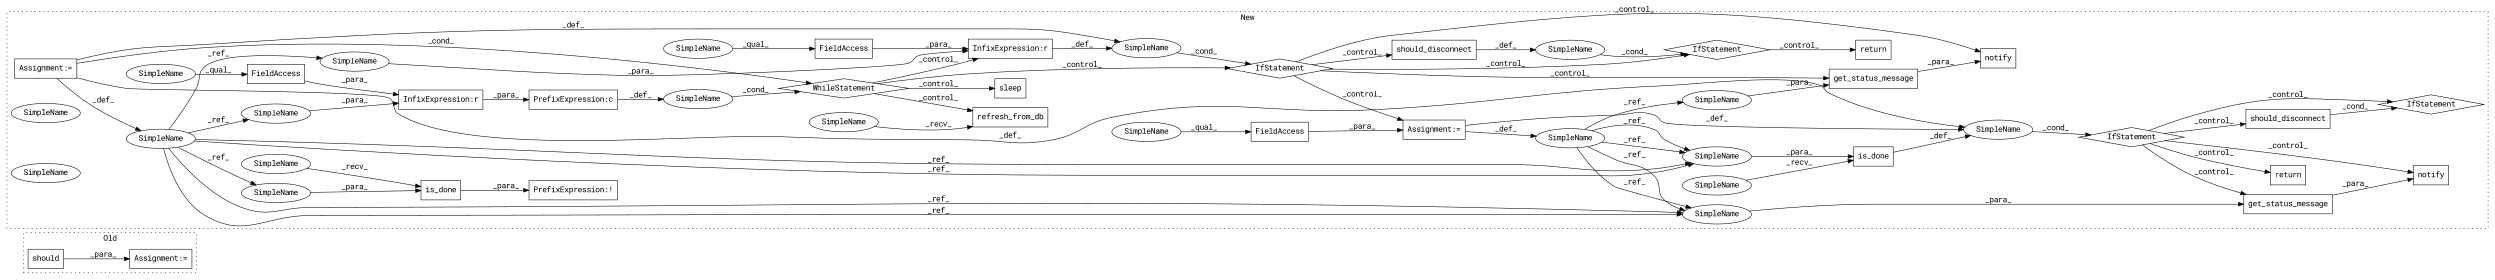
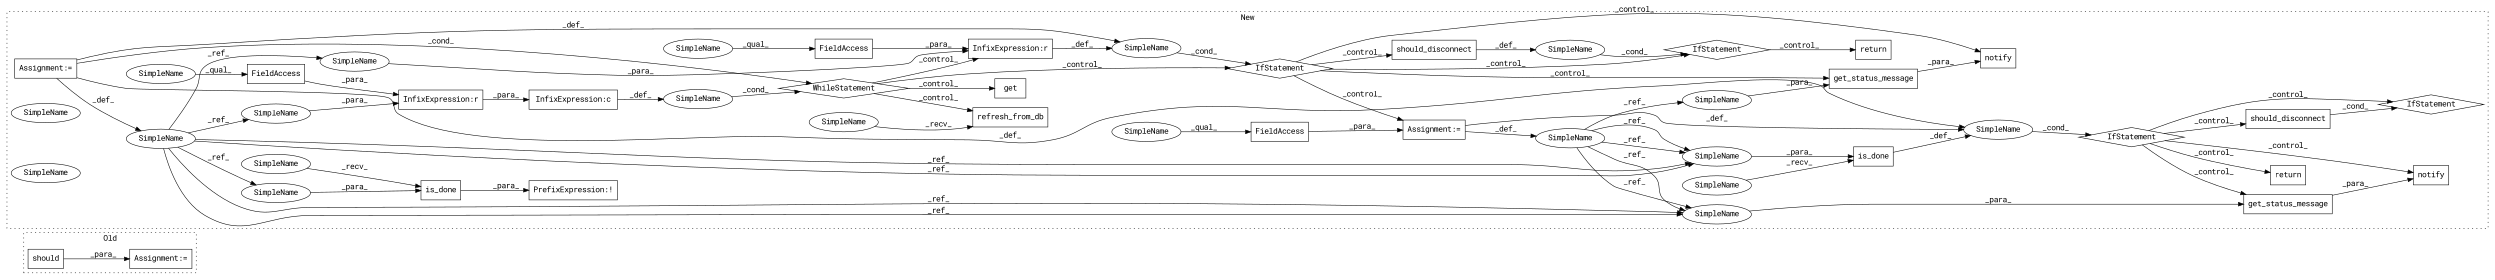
node "sleep": label "sleep" -> "get"
node "PrefixExpression:c": label "PrefixExpression:c" -> "InfixExpression:c"
